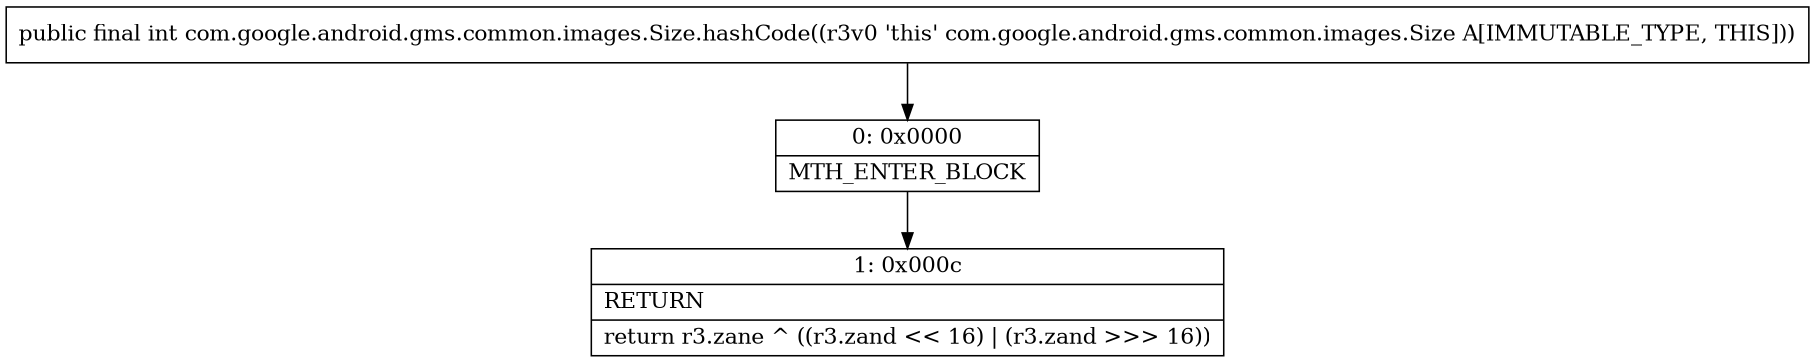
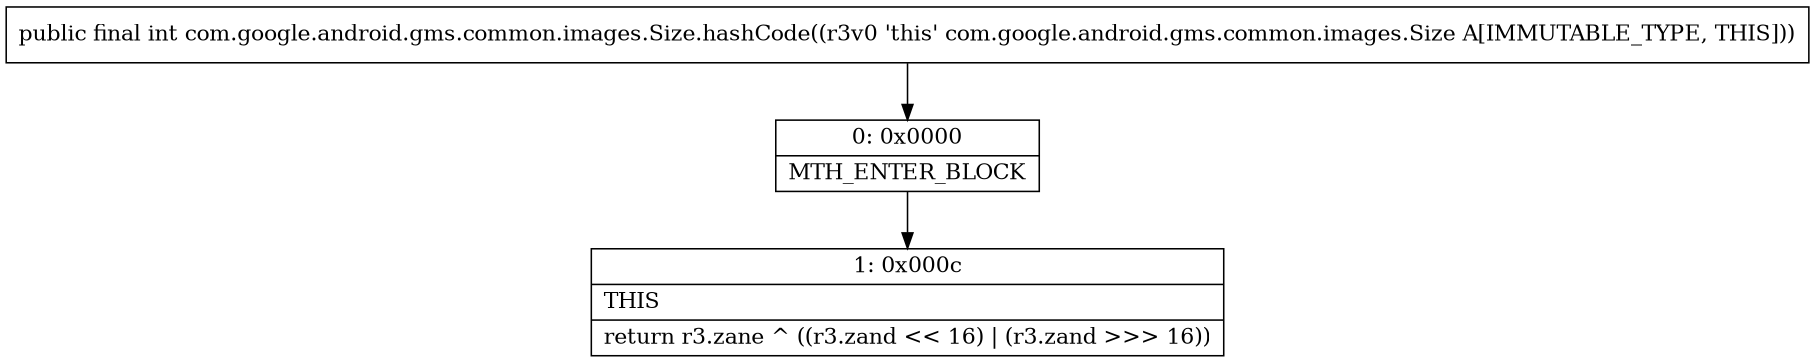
node "1: 0x000c": text "RETURN" -> "THIS"
